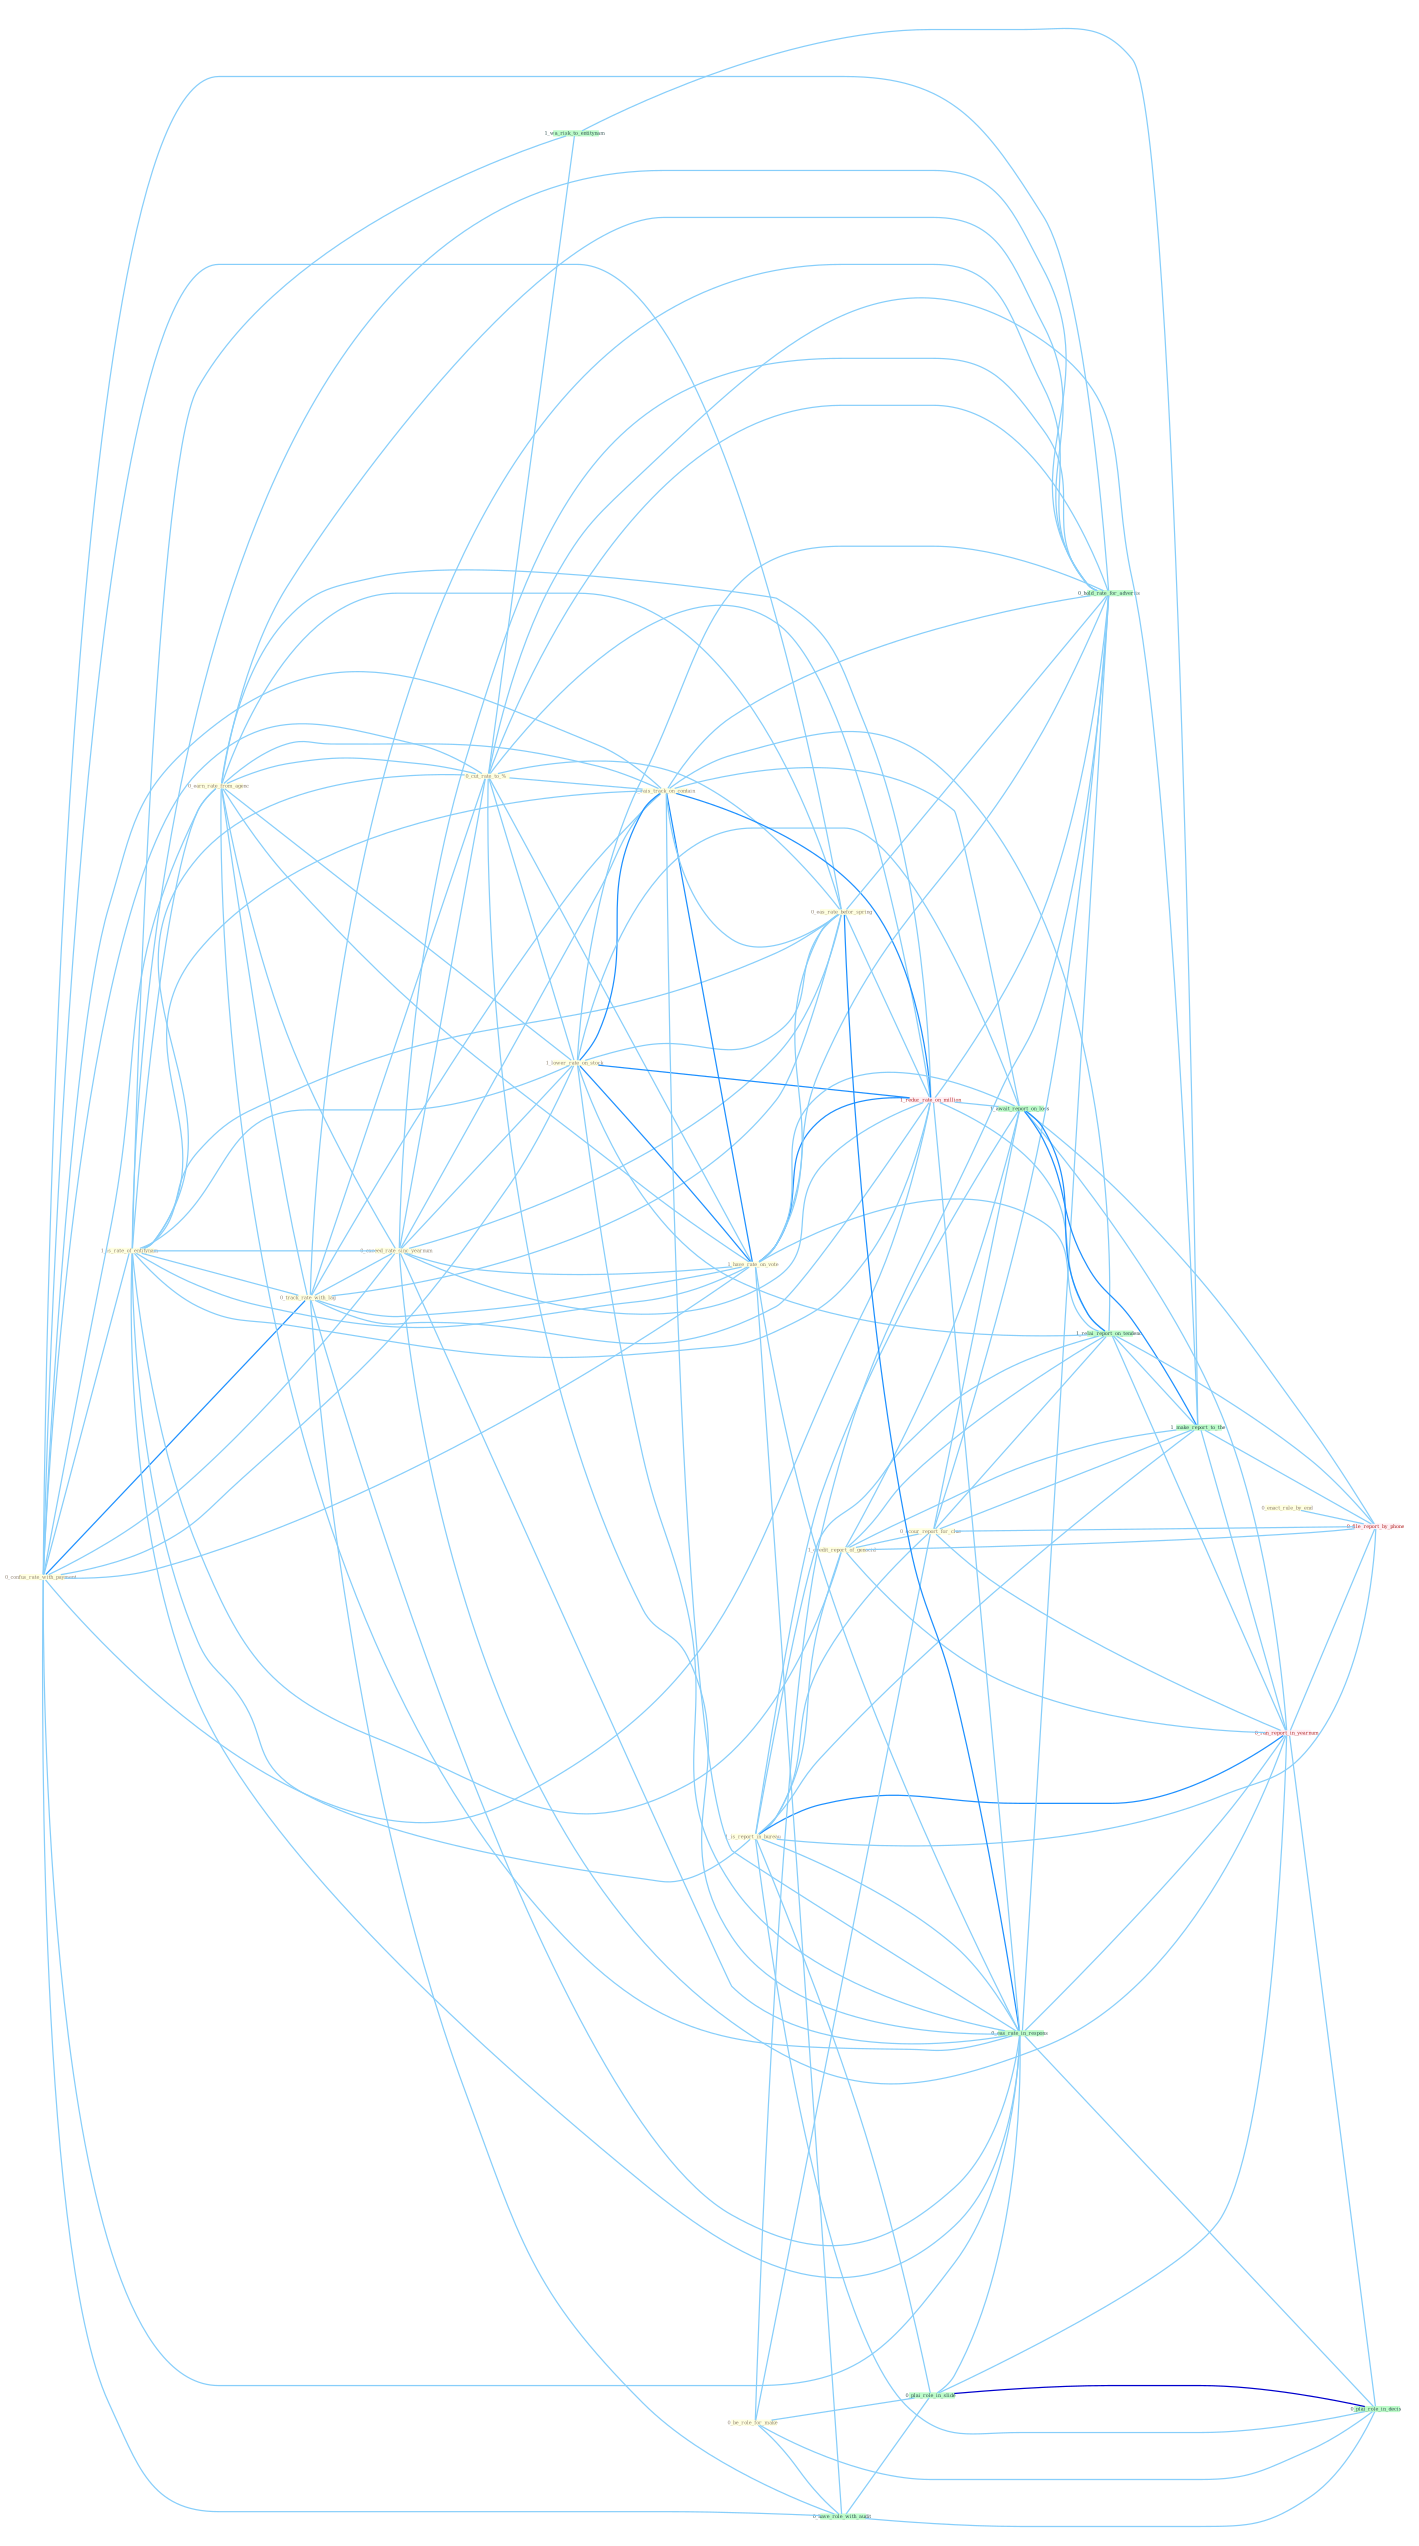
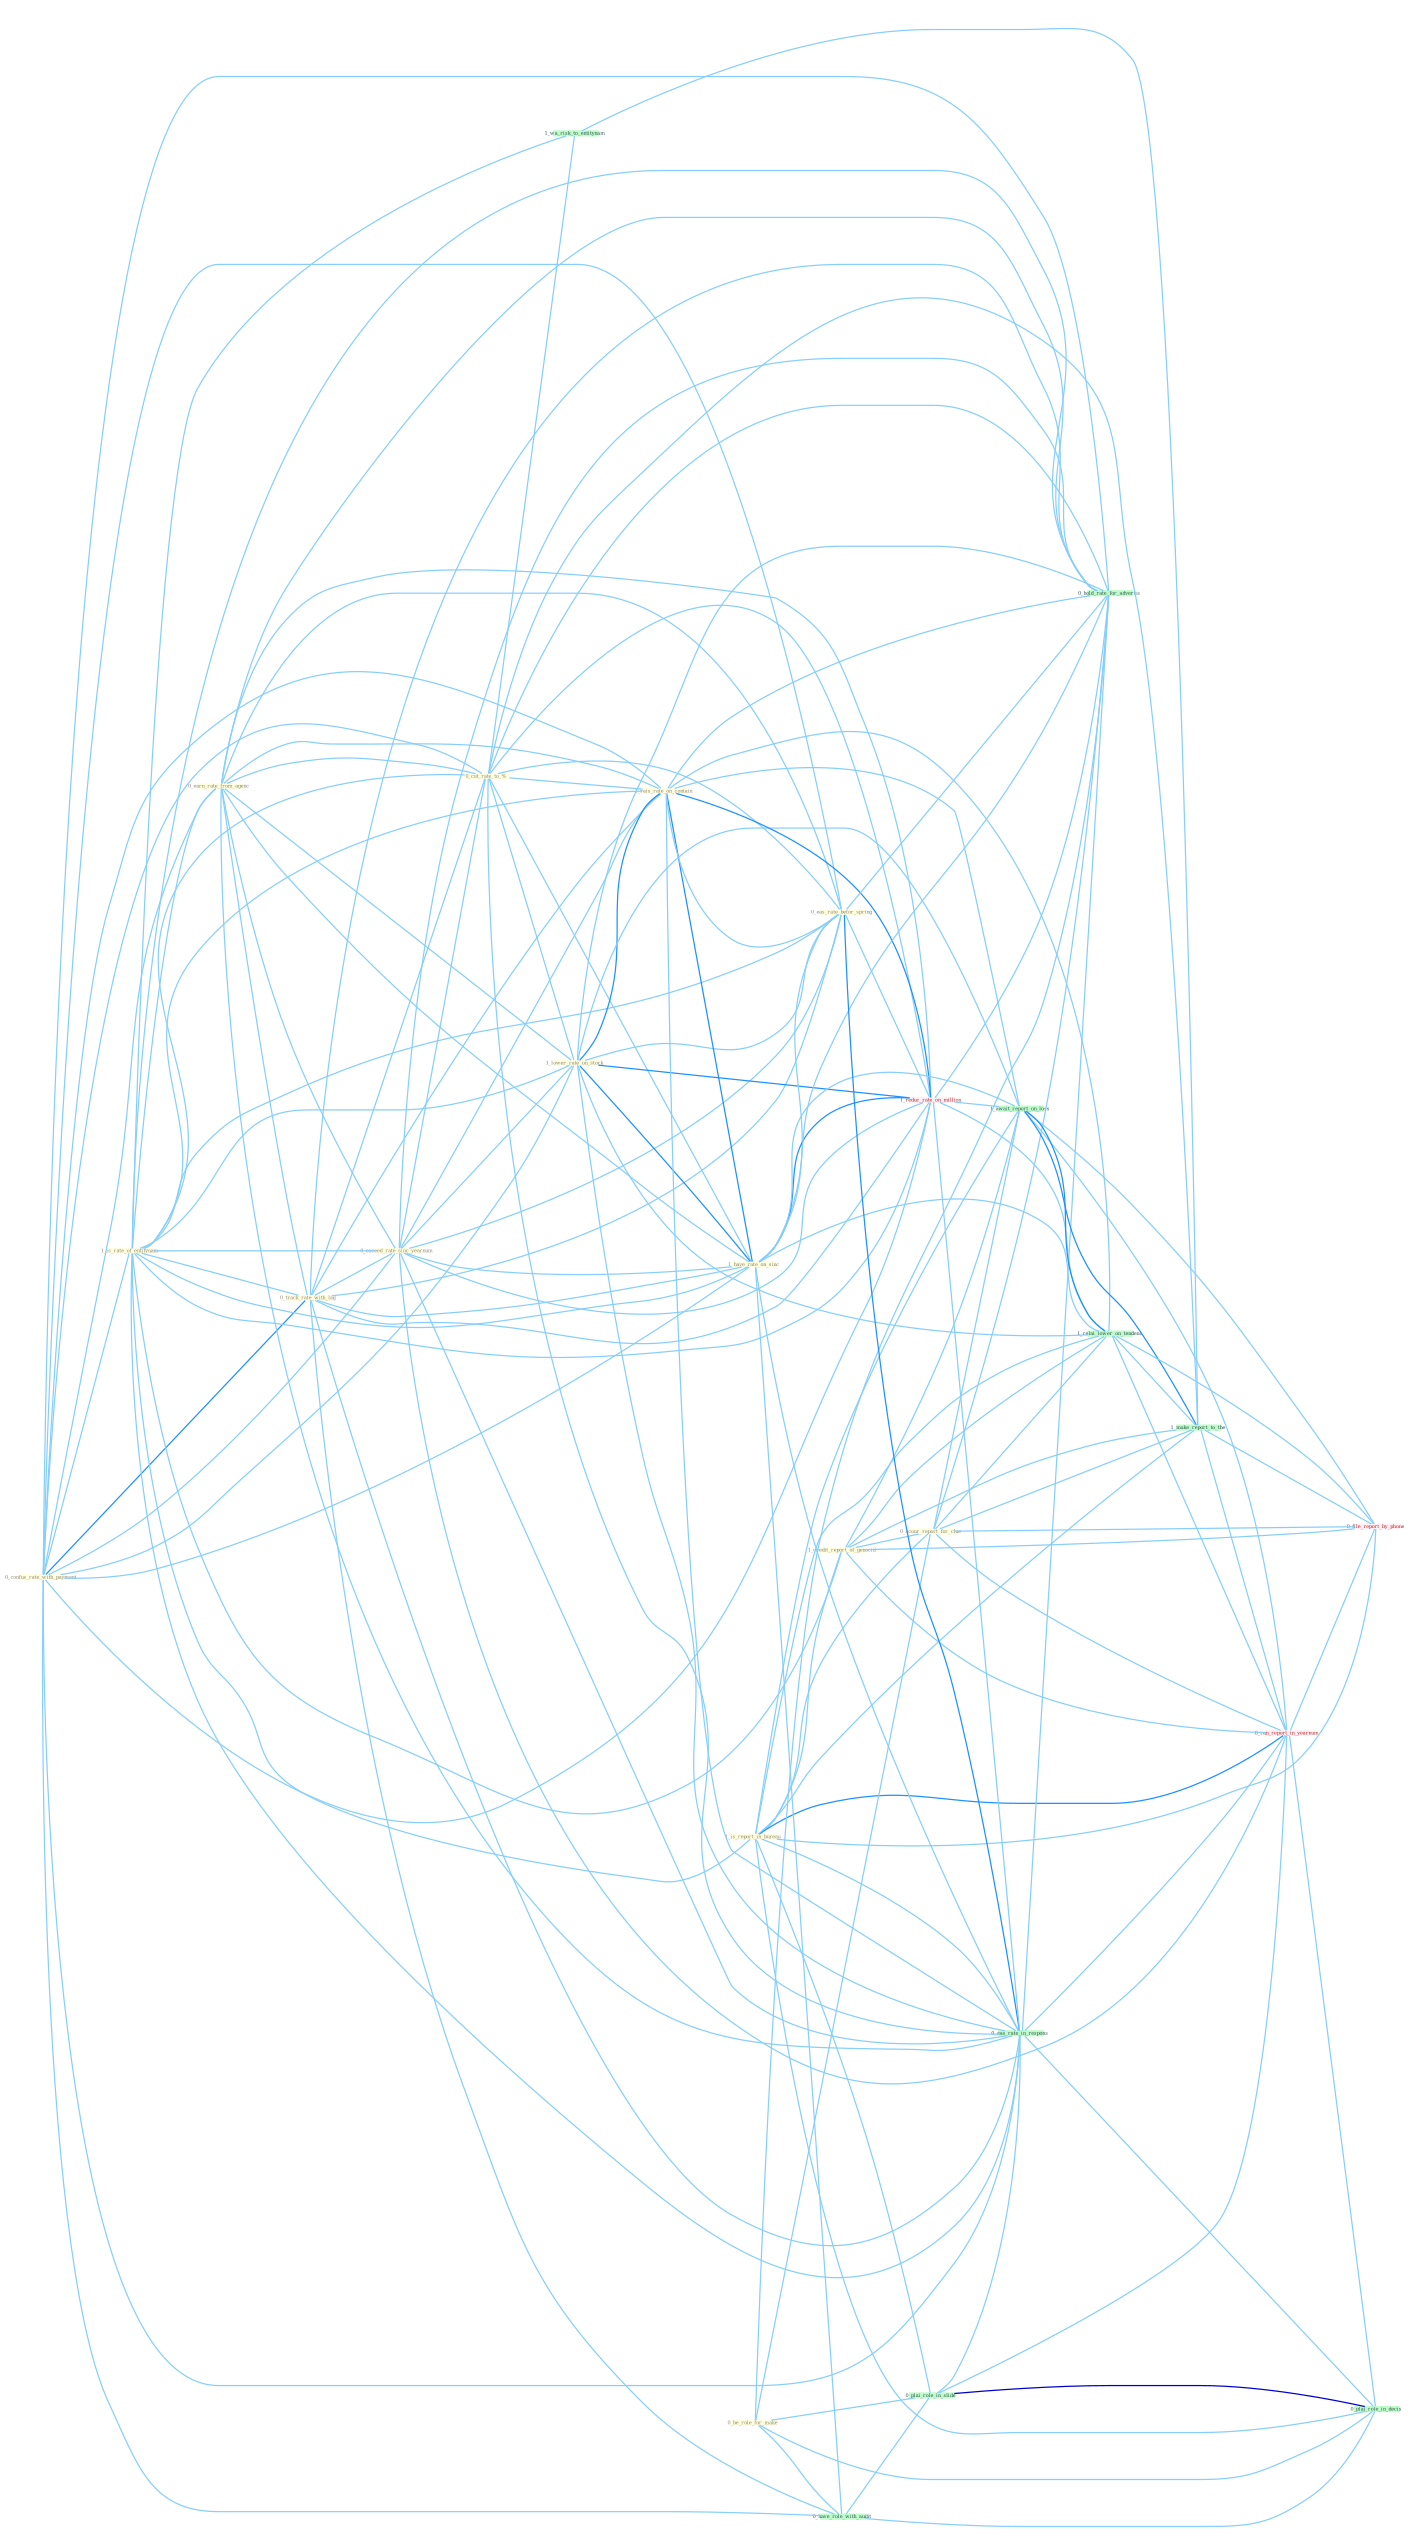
node "1_rais_track_on_contain": label "1_rais_track_on_contain" -> "1_rais_rate_on_contain"
node "1_have_rate_on_vote": label "1_have_rate_on_vote" -> "1_have_rate_on_sinc"
node "1_relai_report_on_tendenc": label "1_relai_report_on_tendenc" -> "1_relai_lower_on_tendenc"
node "0_enact_rule_by_end": removed
